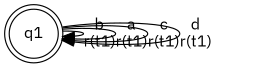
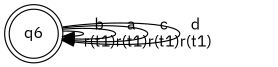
node "q1": label "q1" -> "q6"
